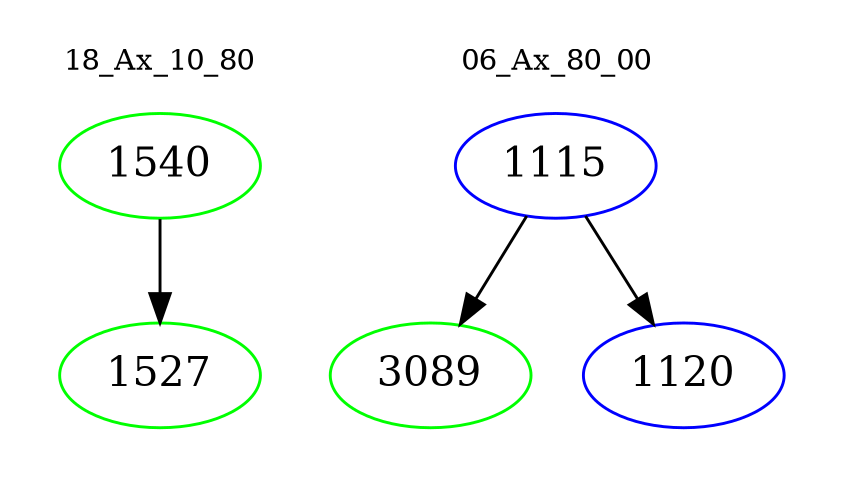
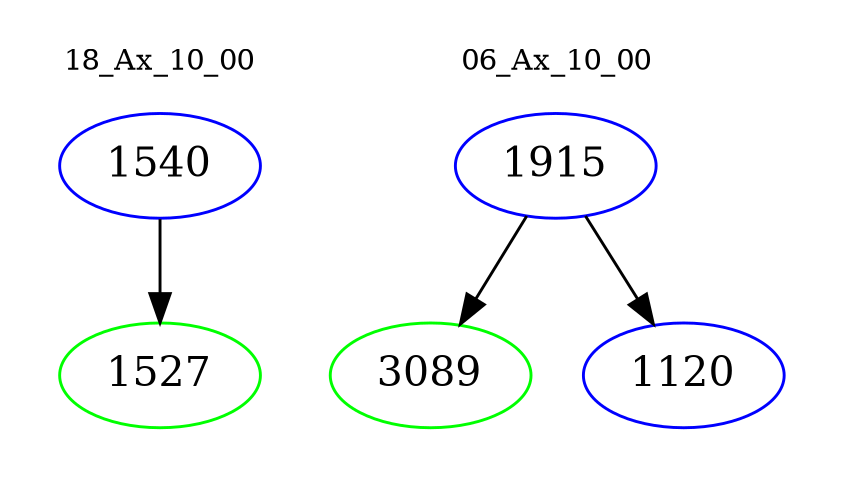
cluster "18_Ax_10_80": label "18_Ax_10_80" -> "18_Ax_10_00"
cluster "06_Ax_80_00": label "06_Ax_80_00" -> "06_Ax_10_00"
node "1540": color green -> blue
node "1115": label "1115" -> "1915"
